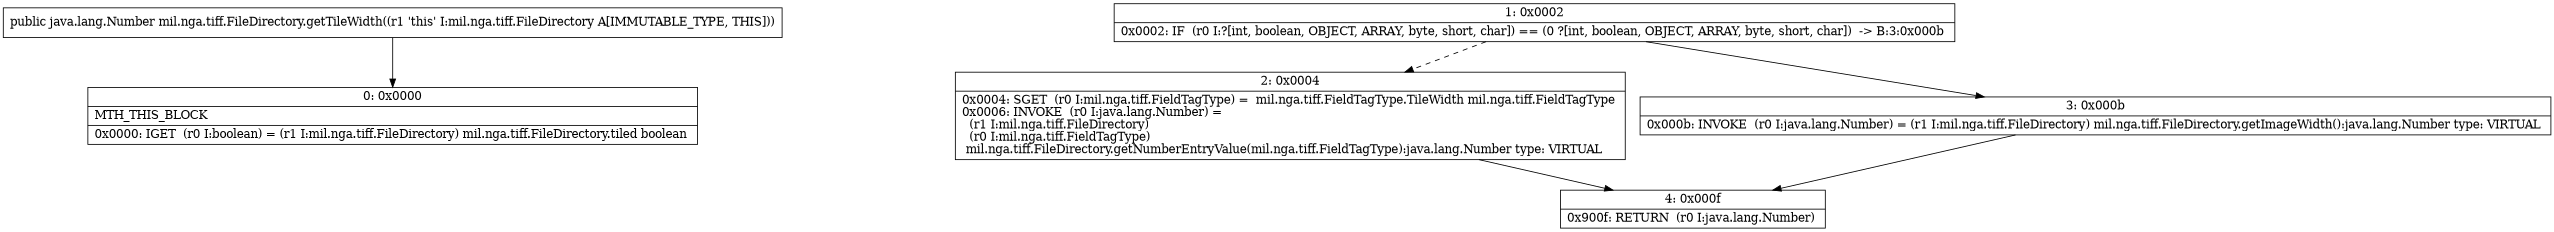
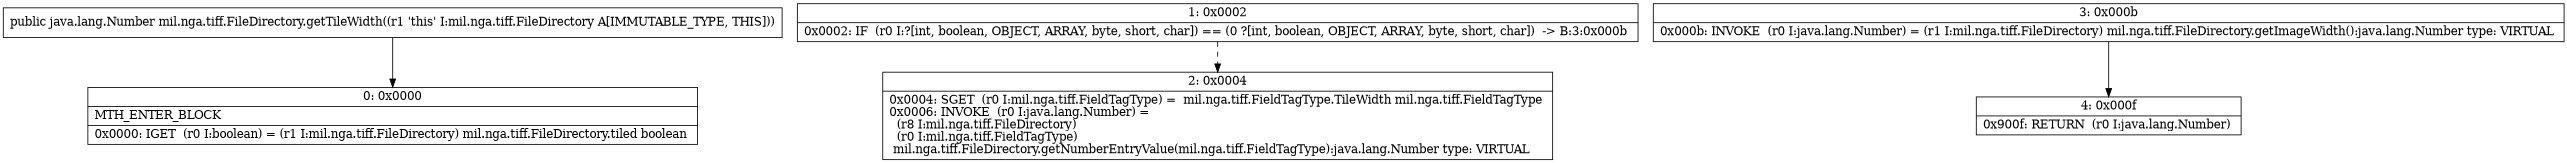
edge "1: 0x0002" -> "3: 0x000b": removed
node "0: 0x0000": text "MTH_THIS_BLOCK" -> "MTH_ENTER_BLOCK"
node "2: 0x0004": text "(r1 I:mil.nga.tiff.FileDirectory)" -> "(r8 I:mil.nga.tiff.FileDirectory)"
edge "2: 0x0004" -> "4: 0x000f": removed
